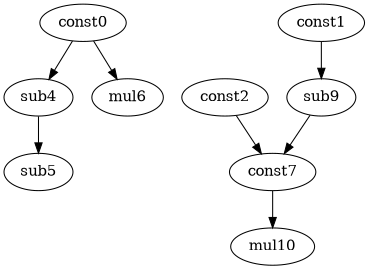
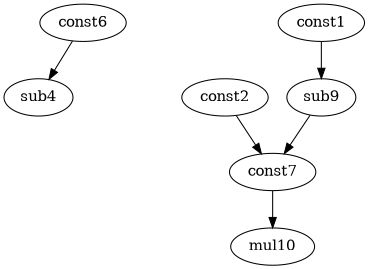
node "const0": label "const0" -> "const6"
node "mul6": removed
node "sub5": removed
